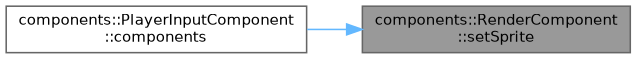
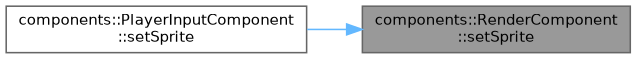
node "components::PlayerInputComponent ::components": label "components::PlayerInputComponent ::components" -> "components::PlayerInputComponent ::setSprite"
